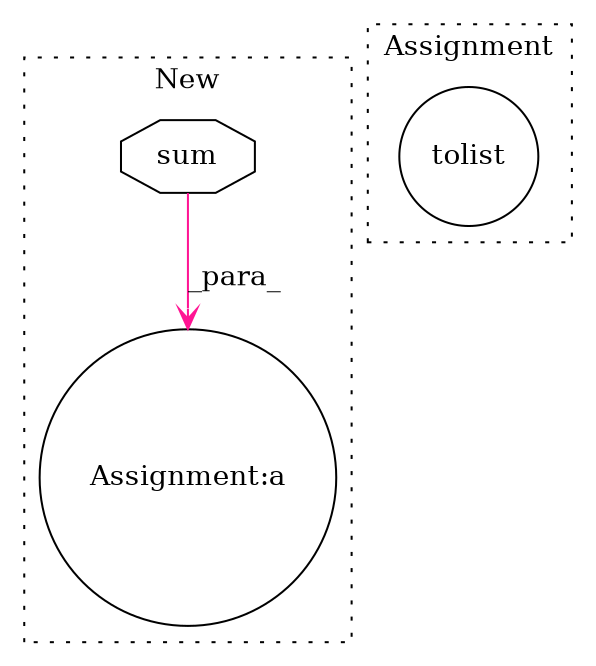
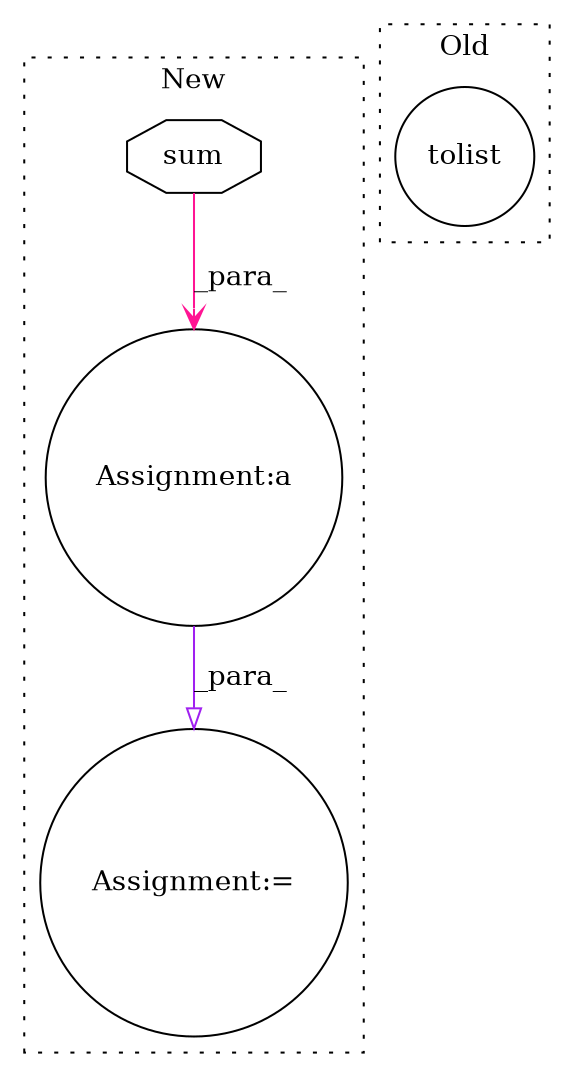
cluster "Assignment": label "Assignment" -> "Old"
node "Assignment:=": added
